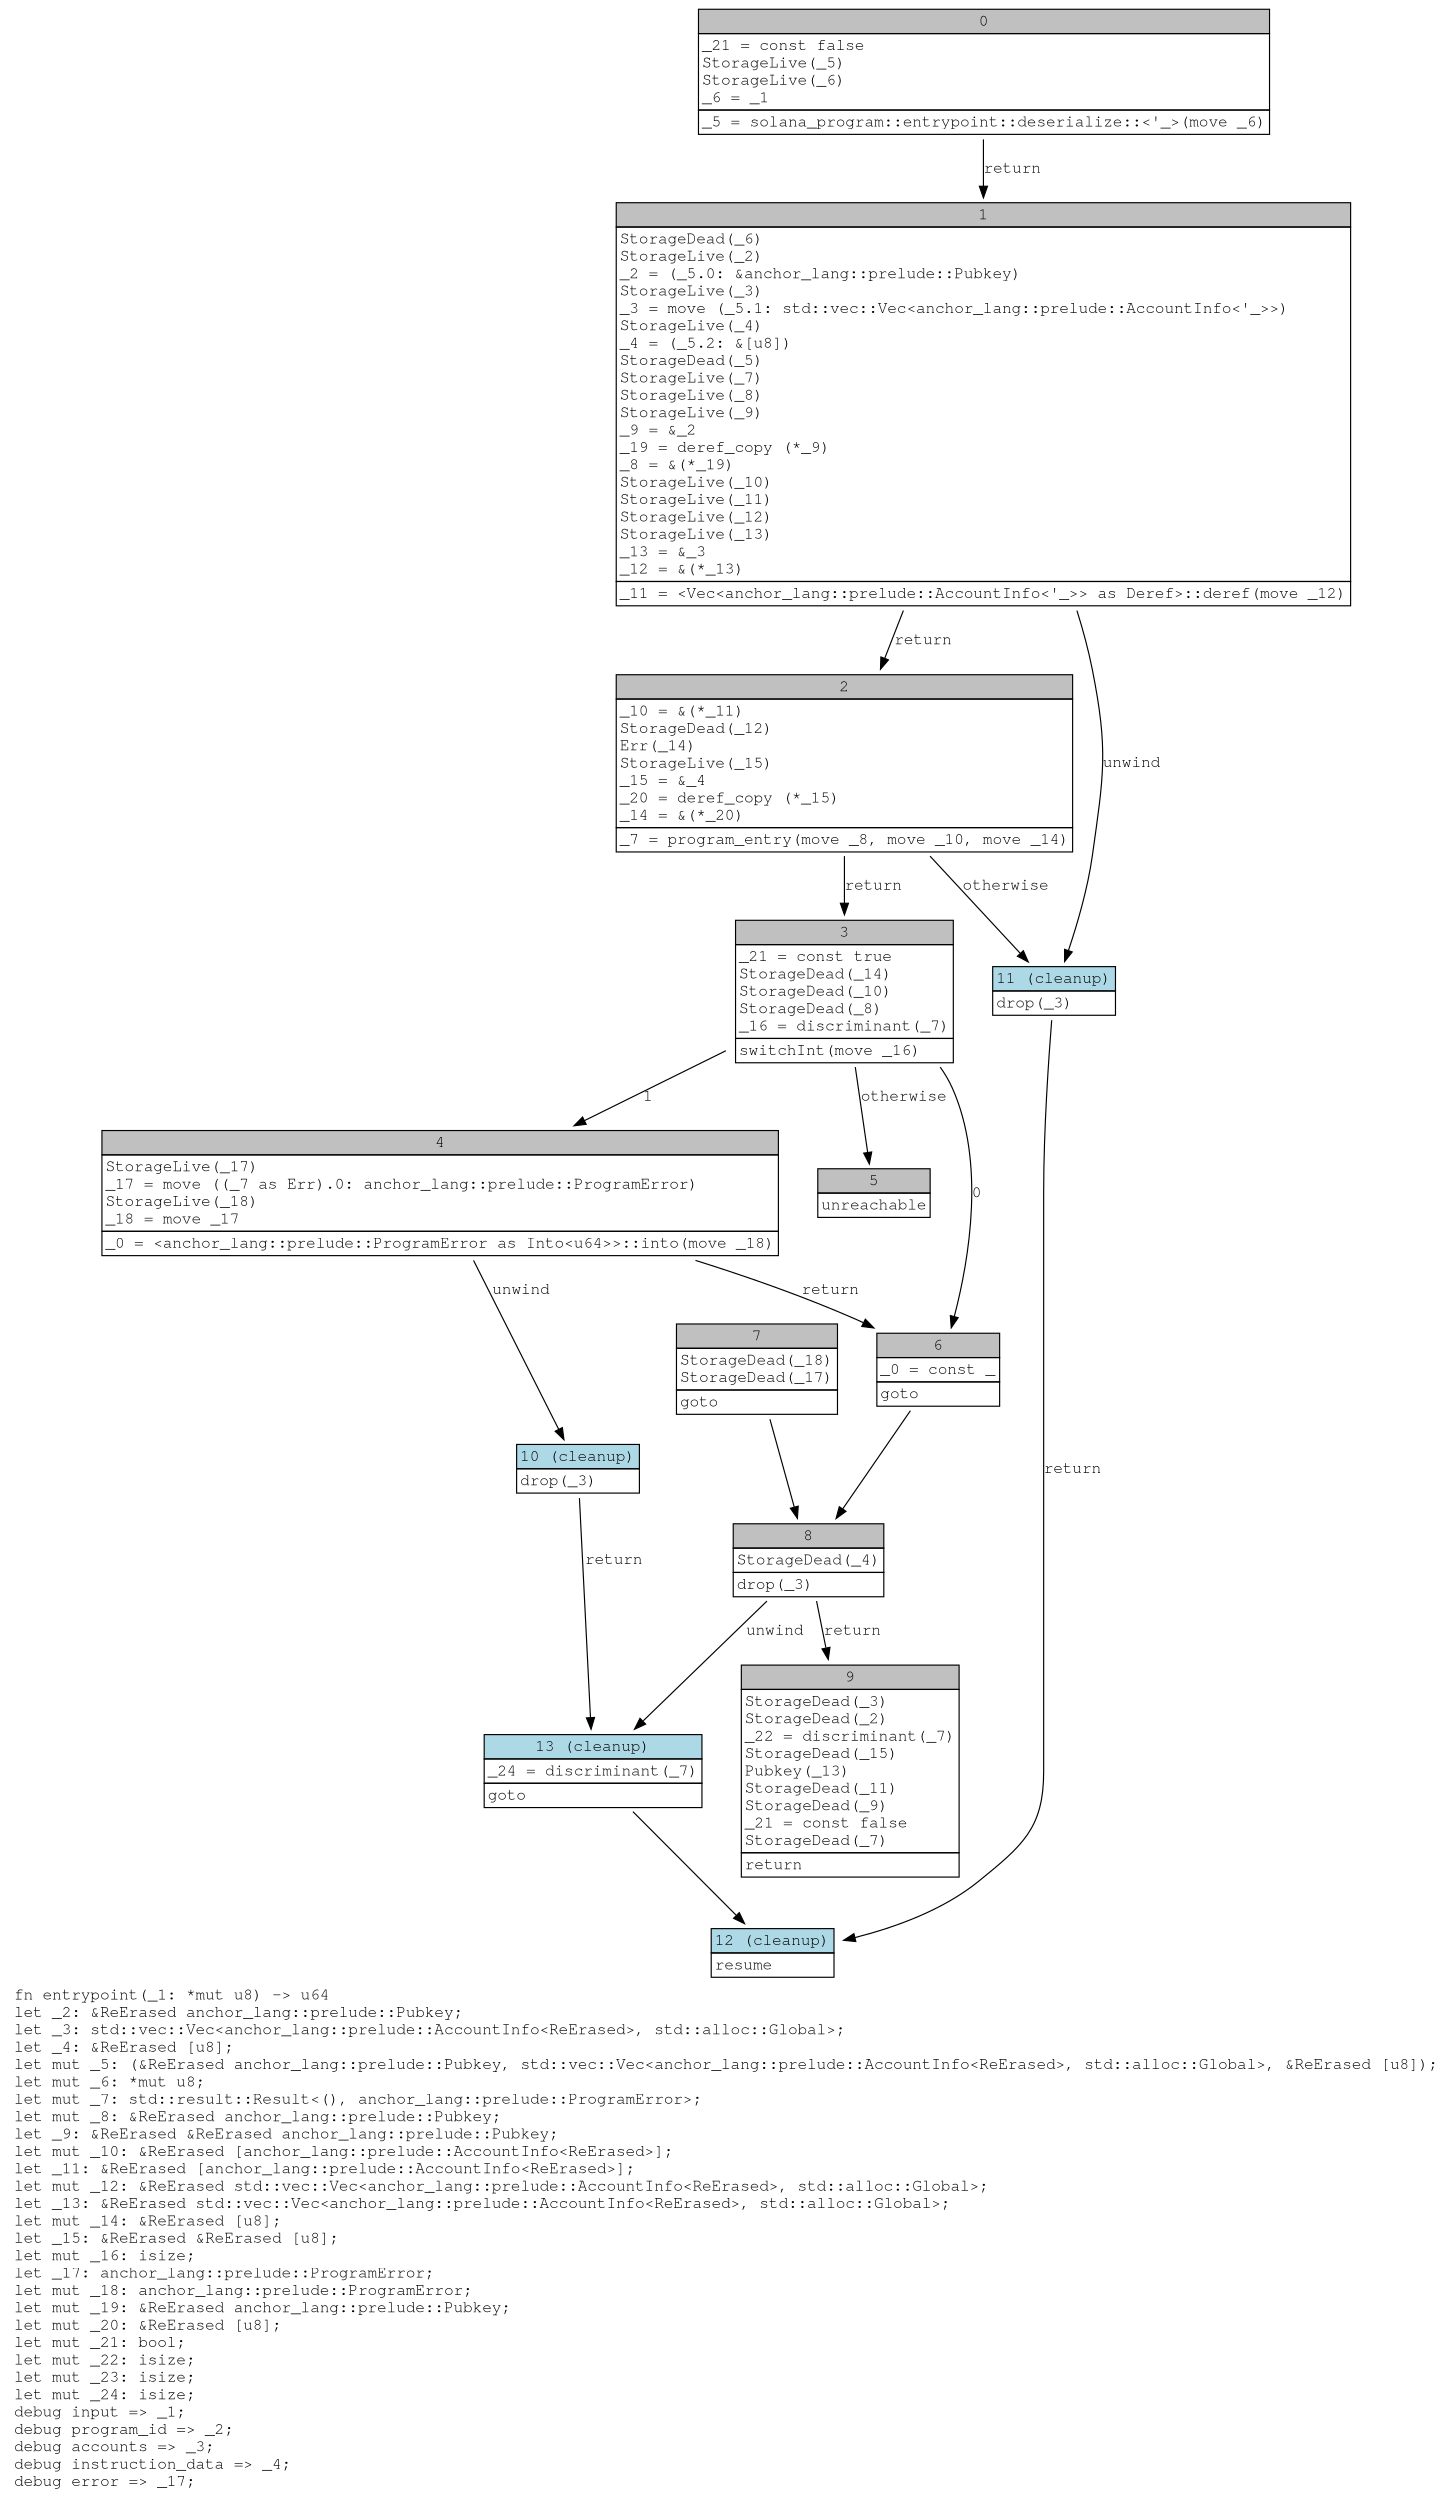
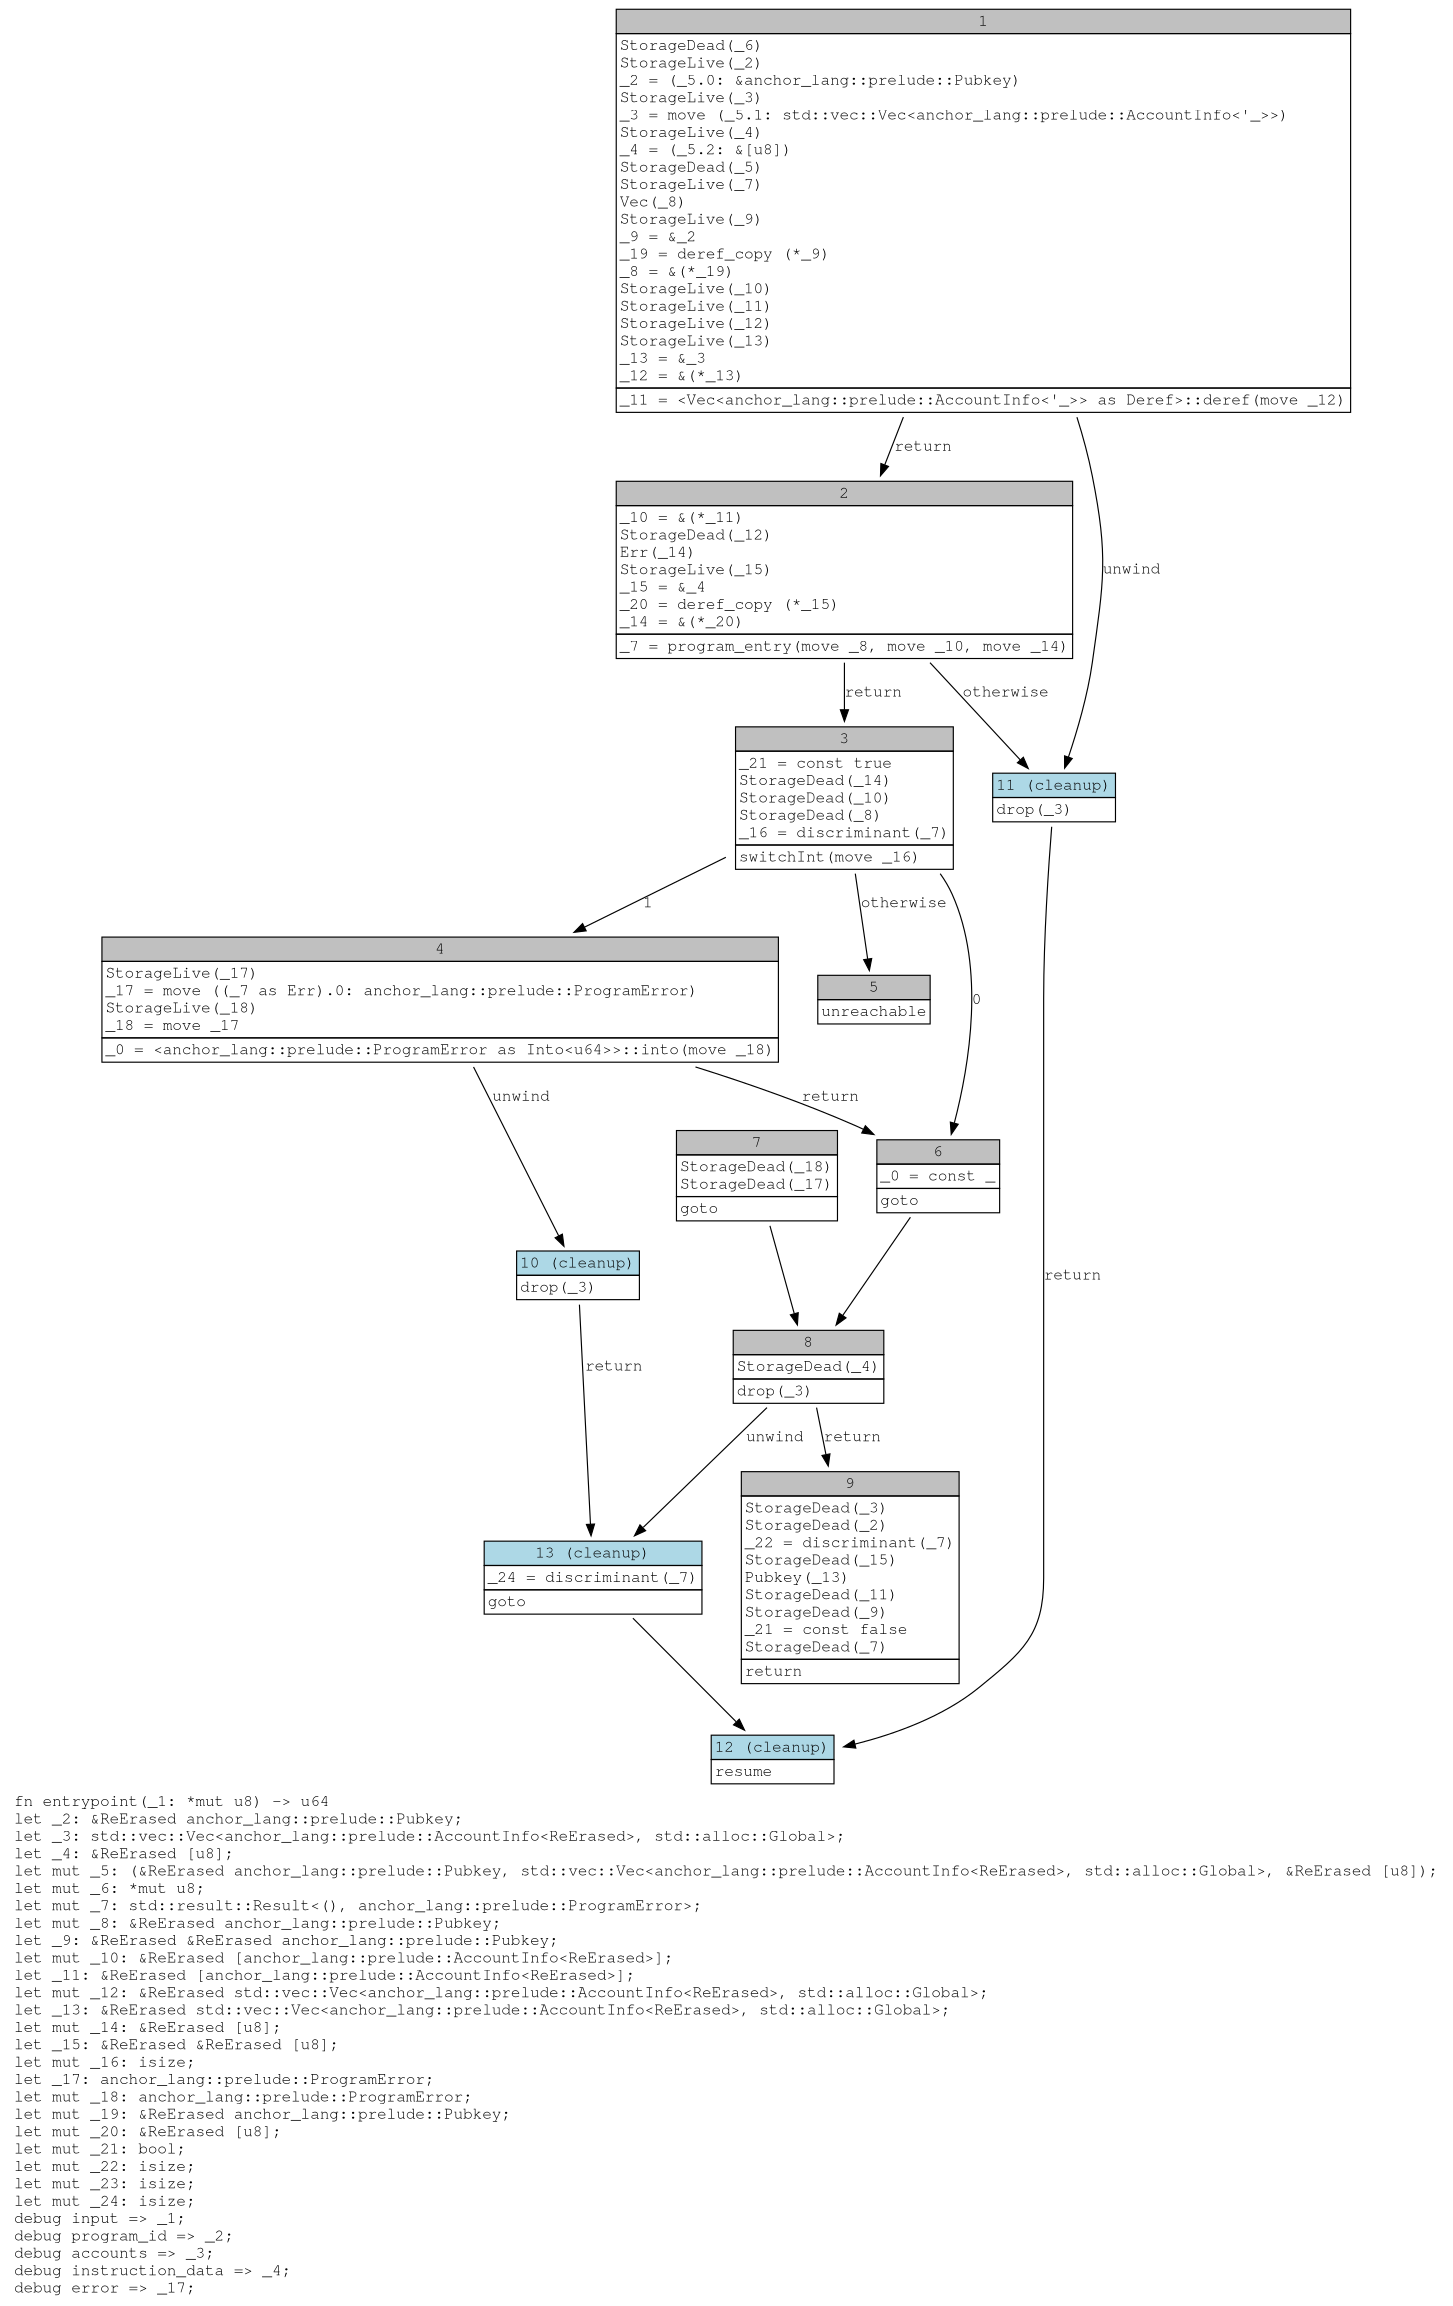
node "0": removed
node "1": text "StorageLive(_8)" -> "Vec(_8)"
